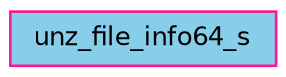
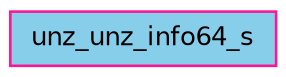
node "unz_file_info64_s": label "unz_file_info64_s" -> "unz_unz_info64_s"
